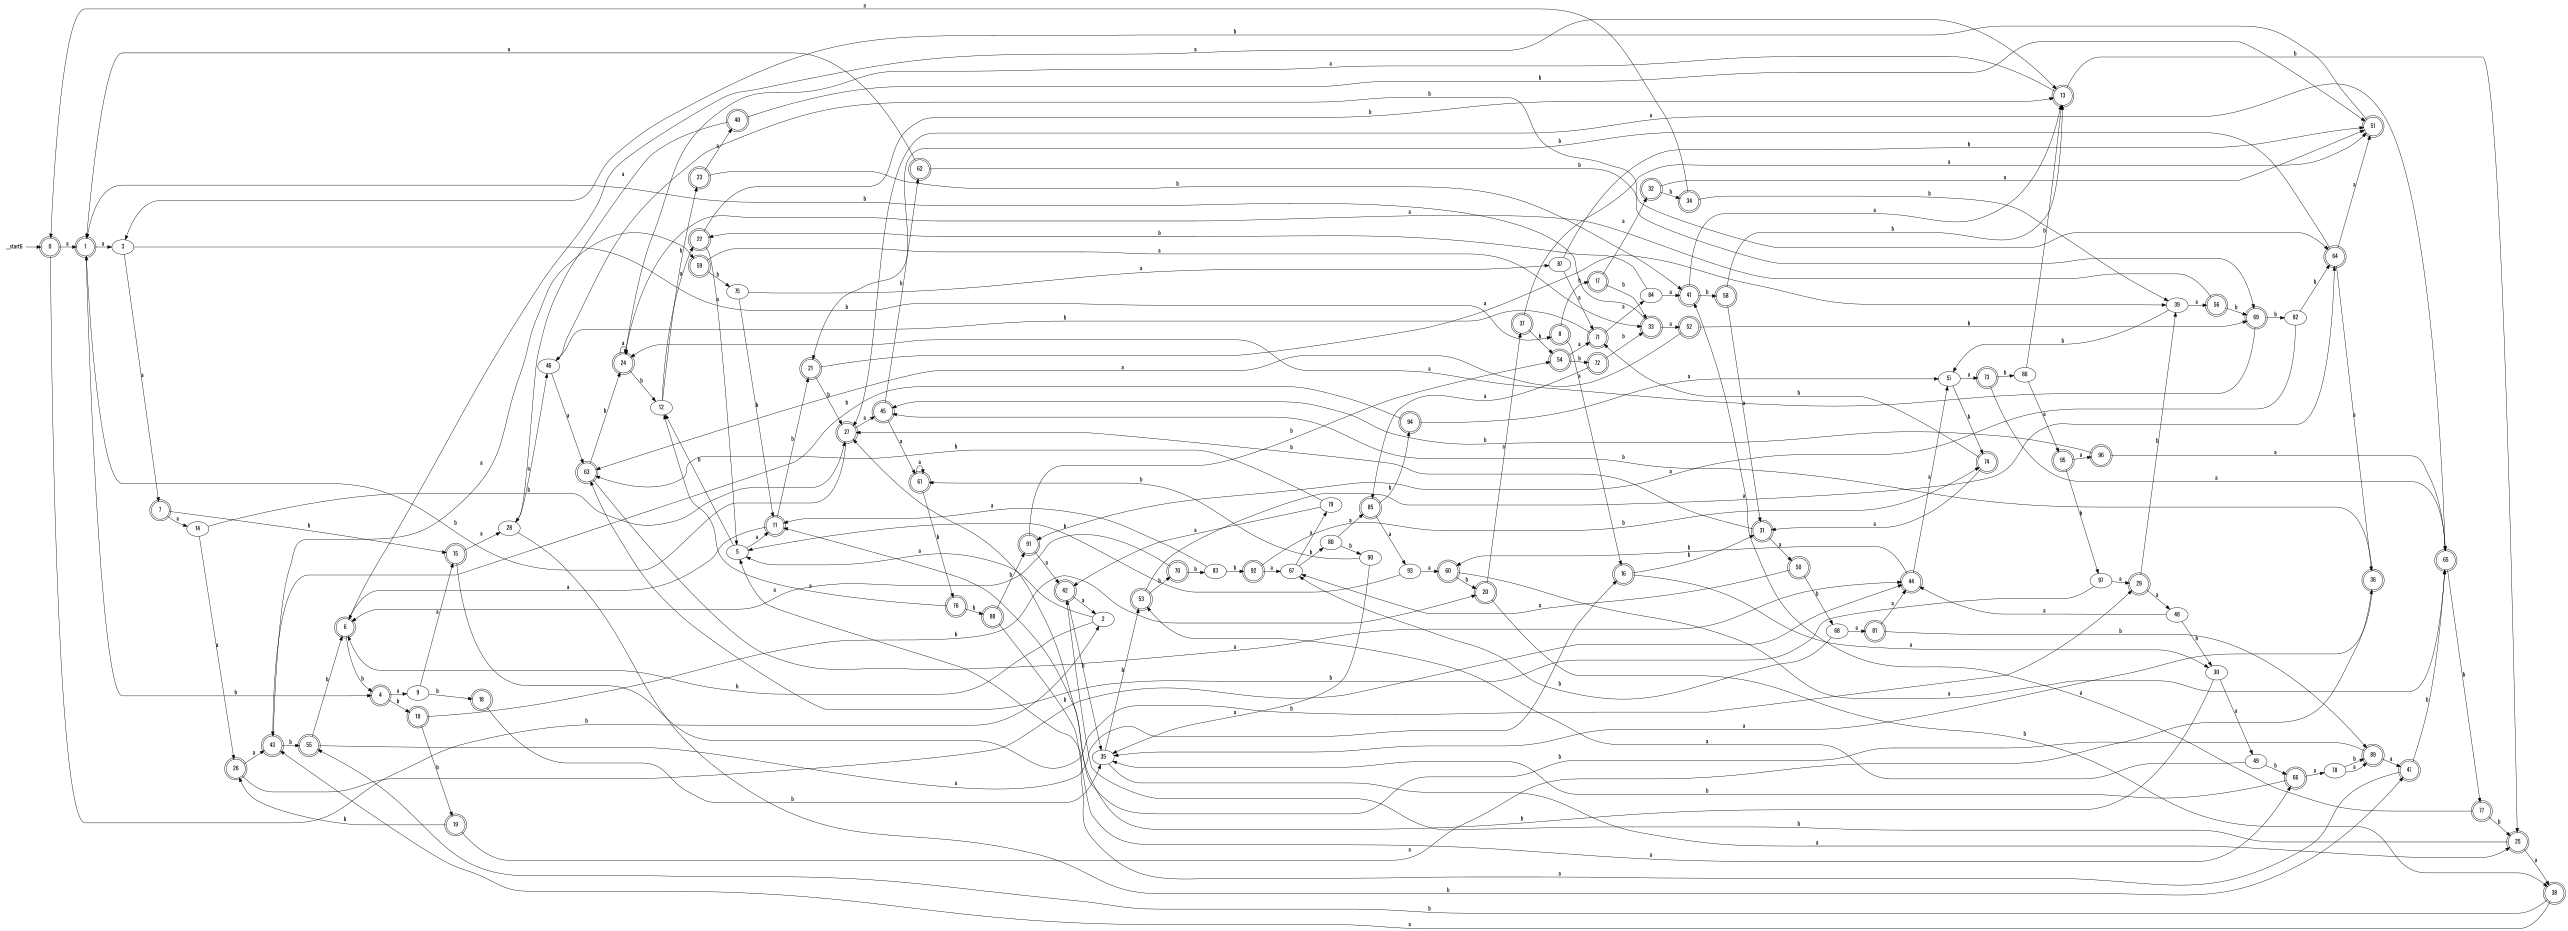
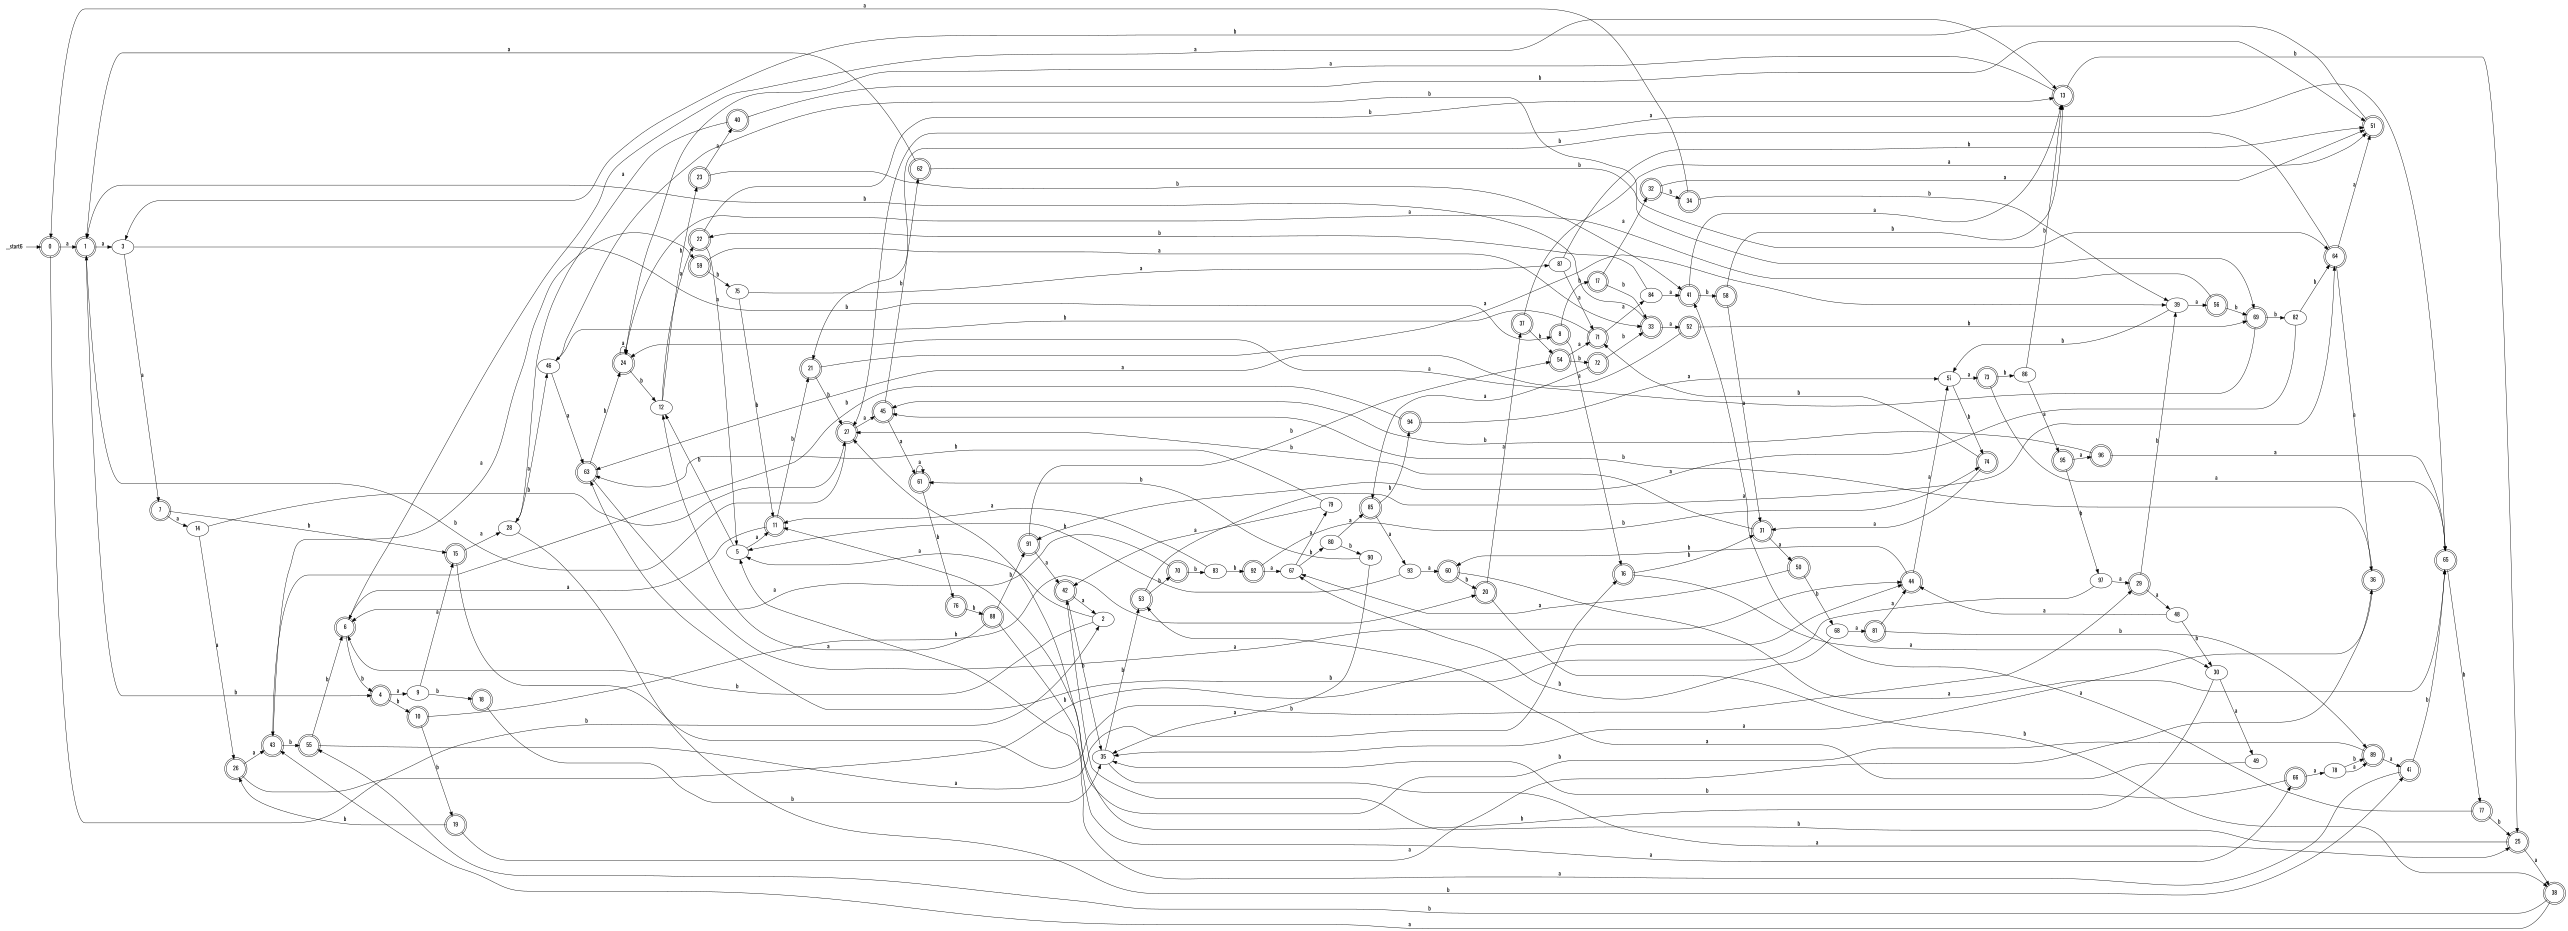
edge "76" -> "12": now "88" -> "12"
edge "49" -> "66": removed, label "b"
